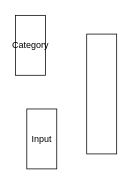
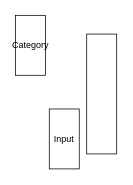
node "Input": moved (42, 139) -> (64, 139)
